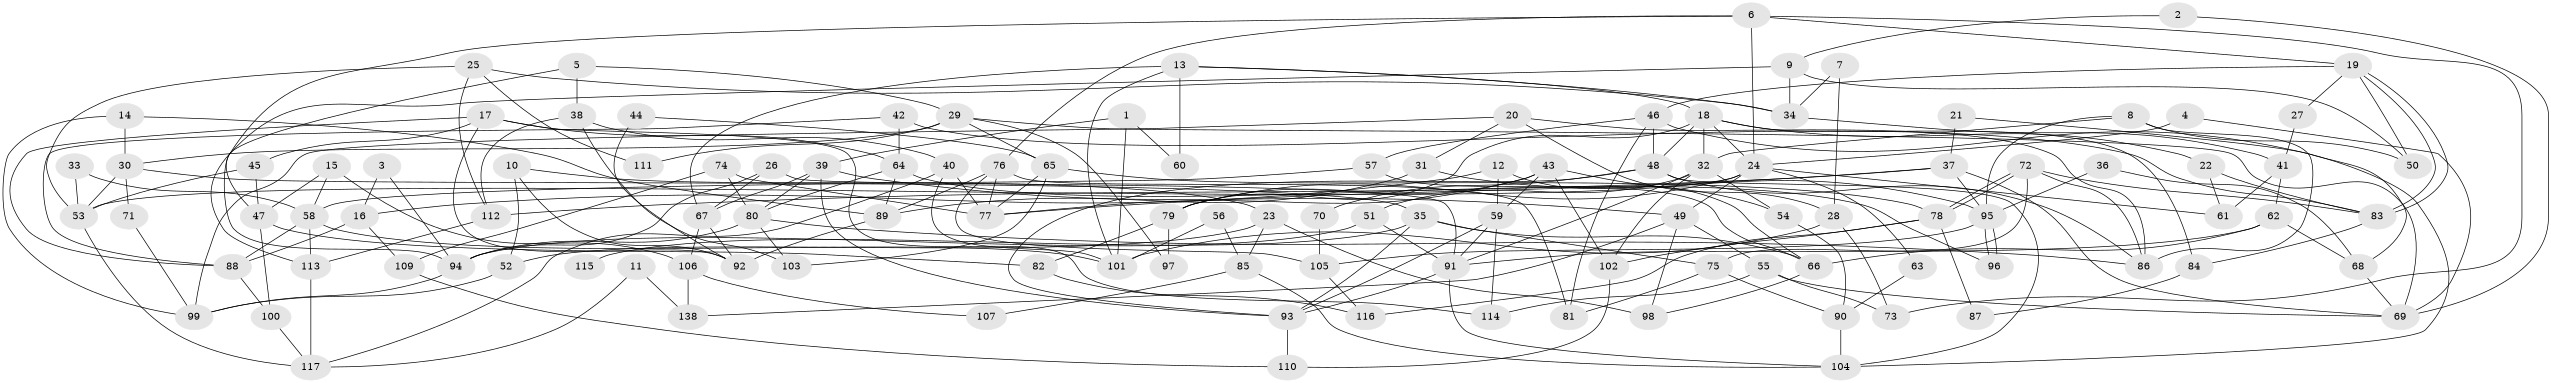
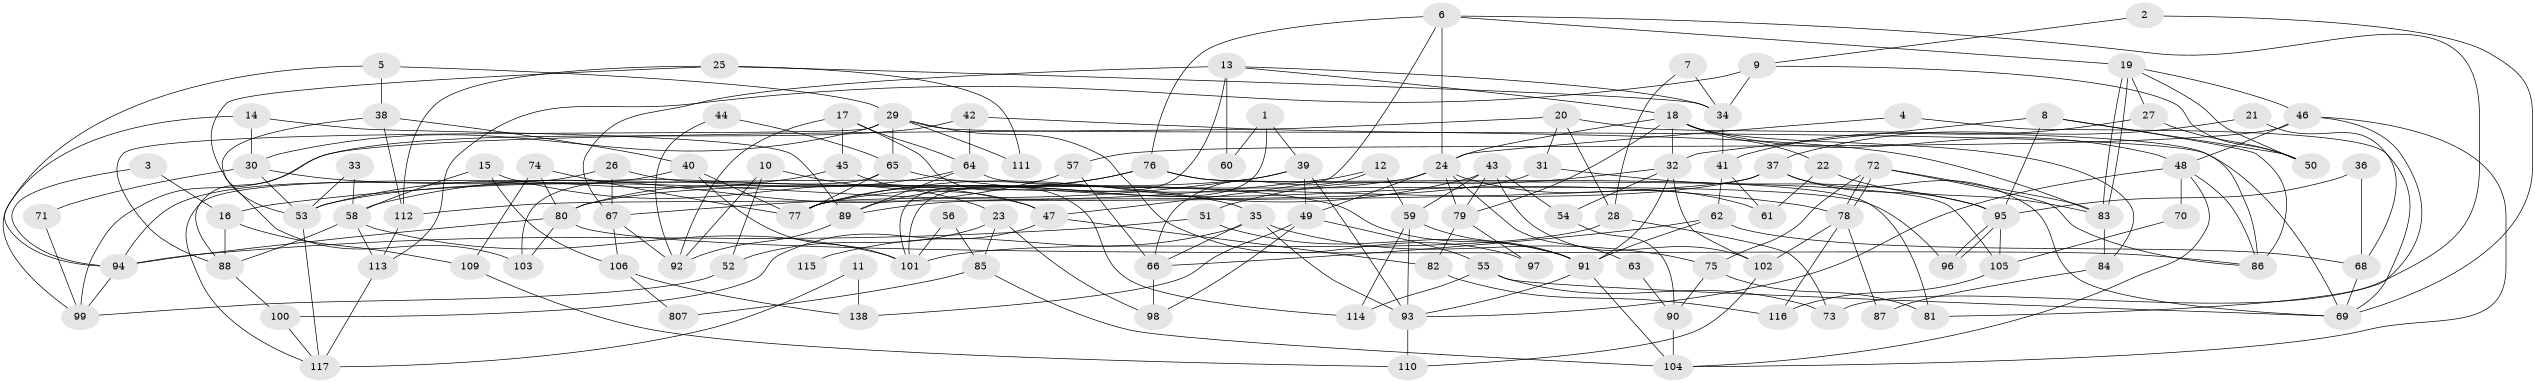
edge "17" -- "88": now "29" -- "88"
edge "27" -- "50": added
node "107": label "107" -> "807"
